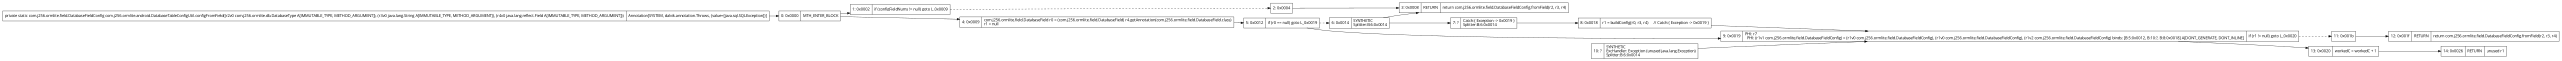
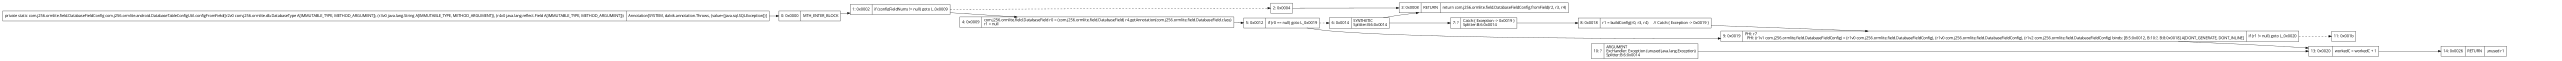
edge "0: 0x0000" -> "4: 0x0009": now "1: 0x0002" -> "4: 0x0009"
node "12: 0x001f": removed
edge "10: ?" -> "9: 0x0019": now "10: ?" -> "13: 0x0020"
node "10: ?": text "SYNTHETIC" -> "ARGUMENT"
